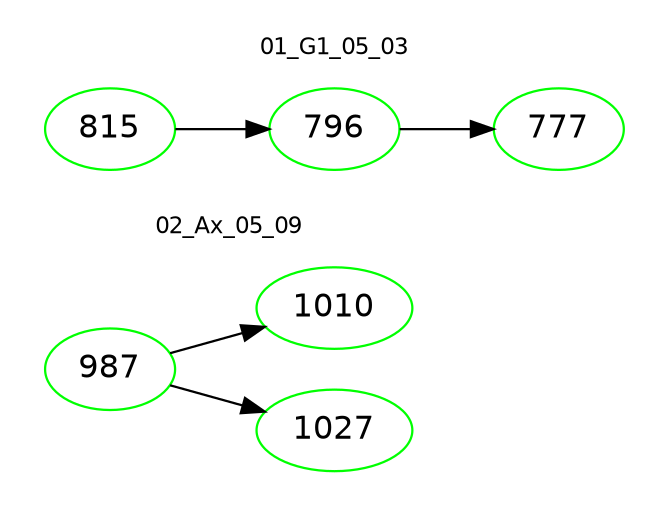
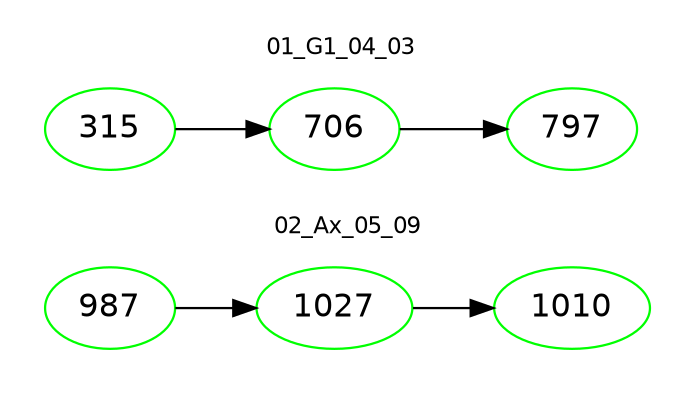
cluster "01_G1_05_03": label "01_G1_05_03" -> "01_G1_04_03"
node "815": label "815" -> "315"
node "796": label "796" -> "706"
node "777": label "777" -> "797"
edge "987" -> "1010": now "1027" -> "1010"
